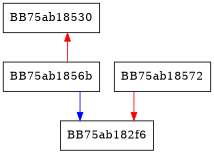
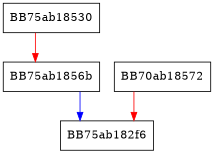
edge "BB75ab1856b" -> "BB75ab18530": reversed
node "BB75ab18572": label "BB75ab18572" -> "BB70ab18572"
